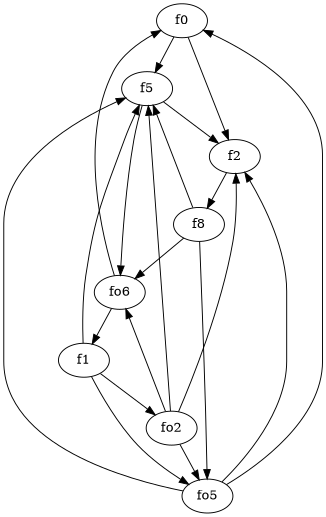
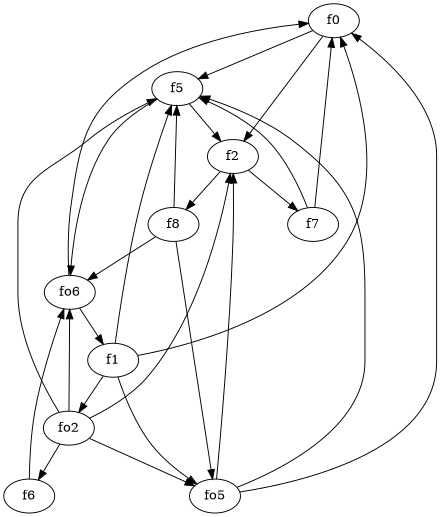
node "f7": added
edge "f1" -> "f0": added
node "f6": added
